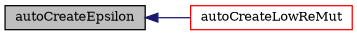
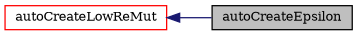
edge "autoCreateLowReMut" -> "autoCreateEpsilon": reversed
